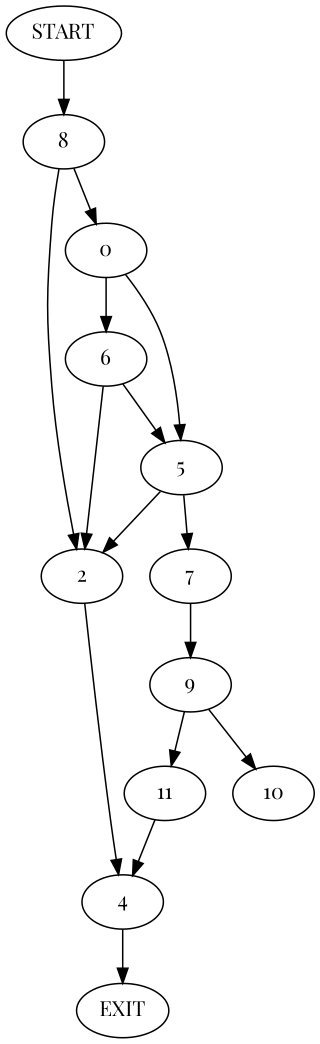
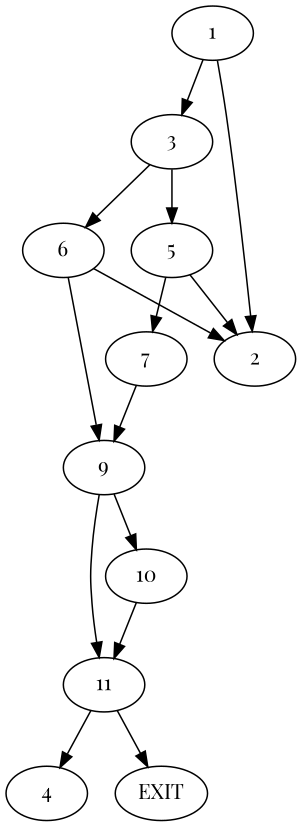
node "START": removed
node "8": label "8" -> "1"
node "0": label "0" -> "3"
edge "6" -> "5": now "6" -> "9"
edge "10" -> "11": added
edge "2" -> "4": removed
edge "4" -> "EXIT": now "11" -> "EXIT"
